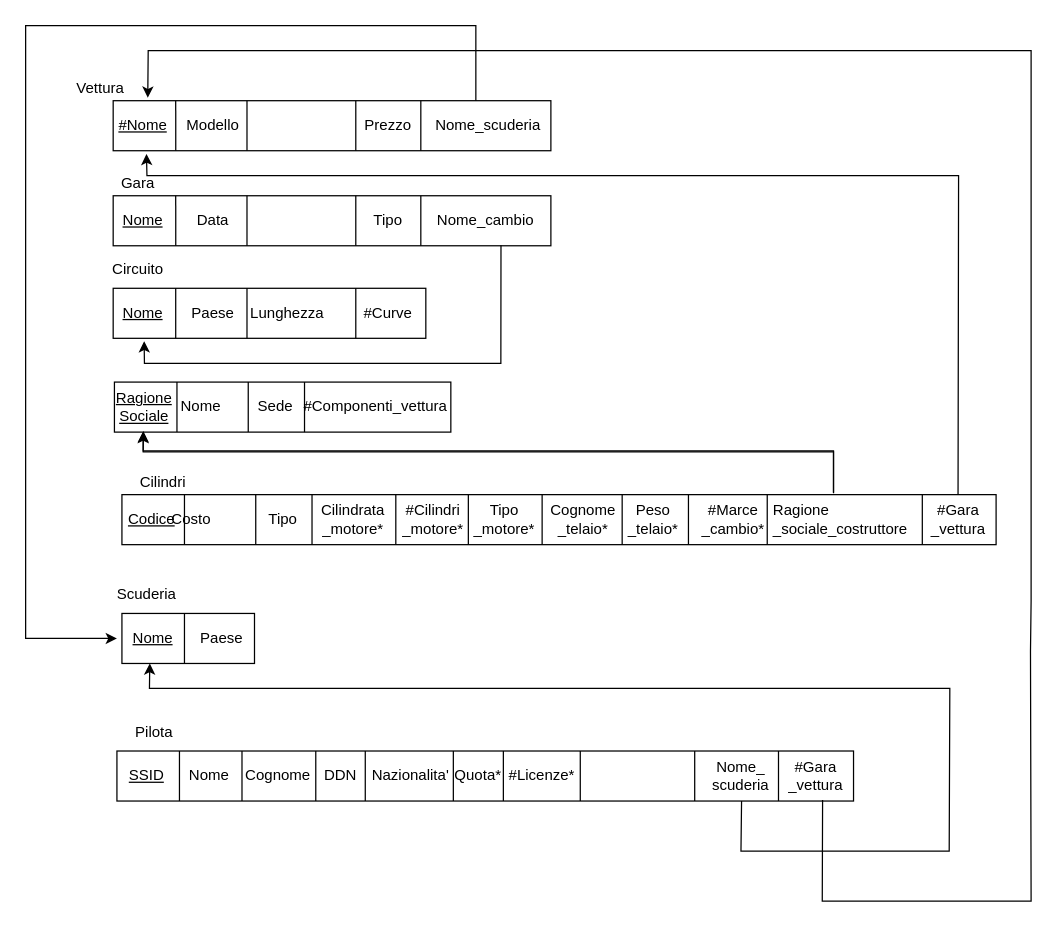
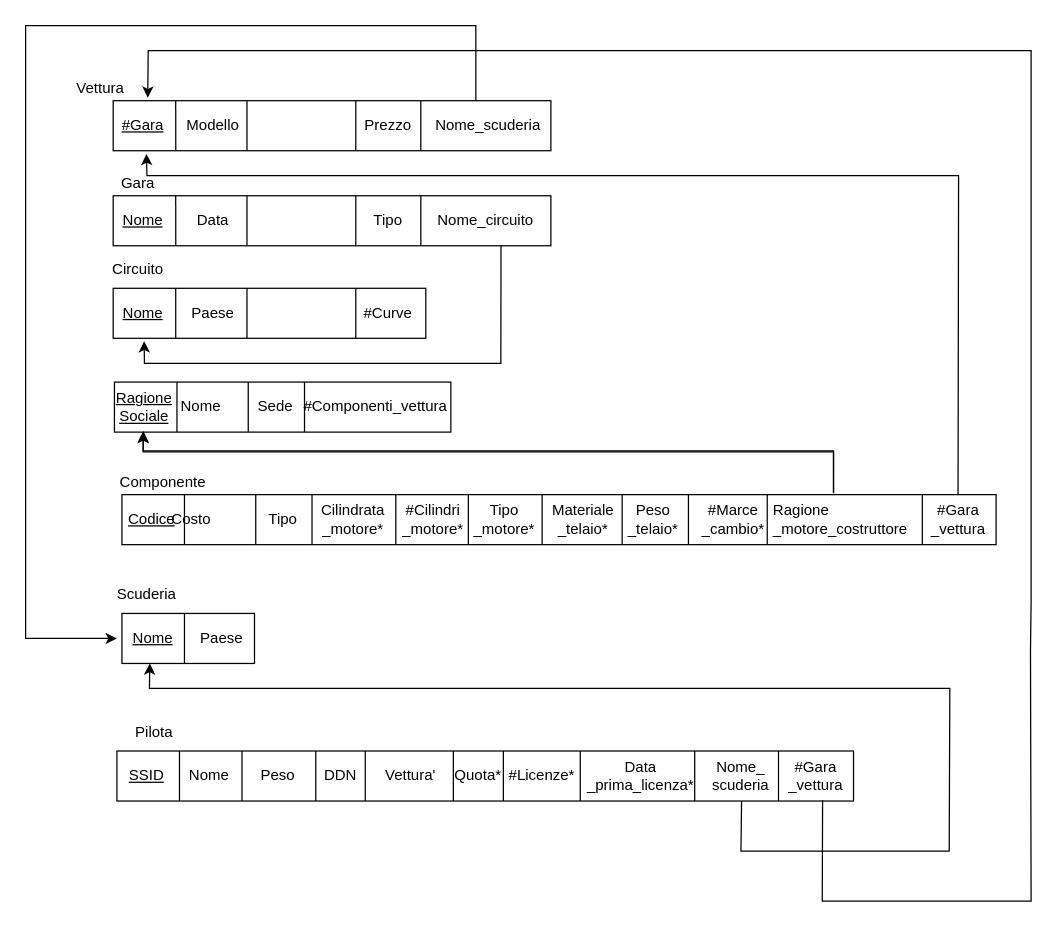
node "#Nome": label "#Nome" -> "#Gara"
node "Nome_cambio": label "Nome_cambio" -> "Nome_circuito"
node "Lunghezza": removed
node "Cilindri": label "Cilindri" -> "Componente"
node "Cognome _telaio*": label "Cognome _telaio*" -> "Materiale _telaio*"
node "Ragione _sociale_costruttore": label "Ragione _sociale_costruttore" -> "Ragione _motore_costruttore"
node "Cognome": label "Cognome" -> "Peso"
node "Nazionalita'": label "Nazionalita'" -> "Vettura'"
node "Data _prima_licenza*": added
